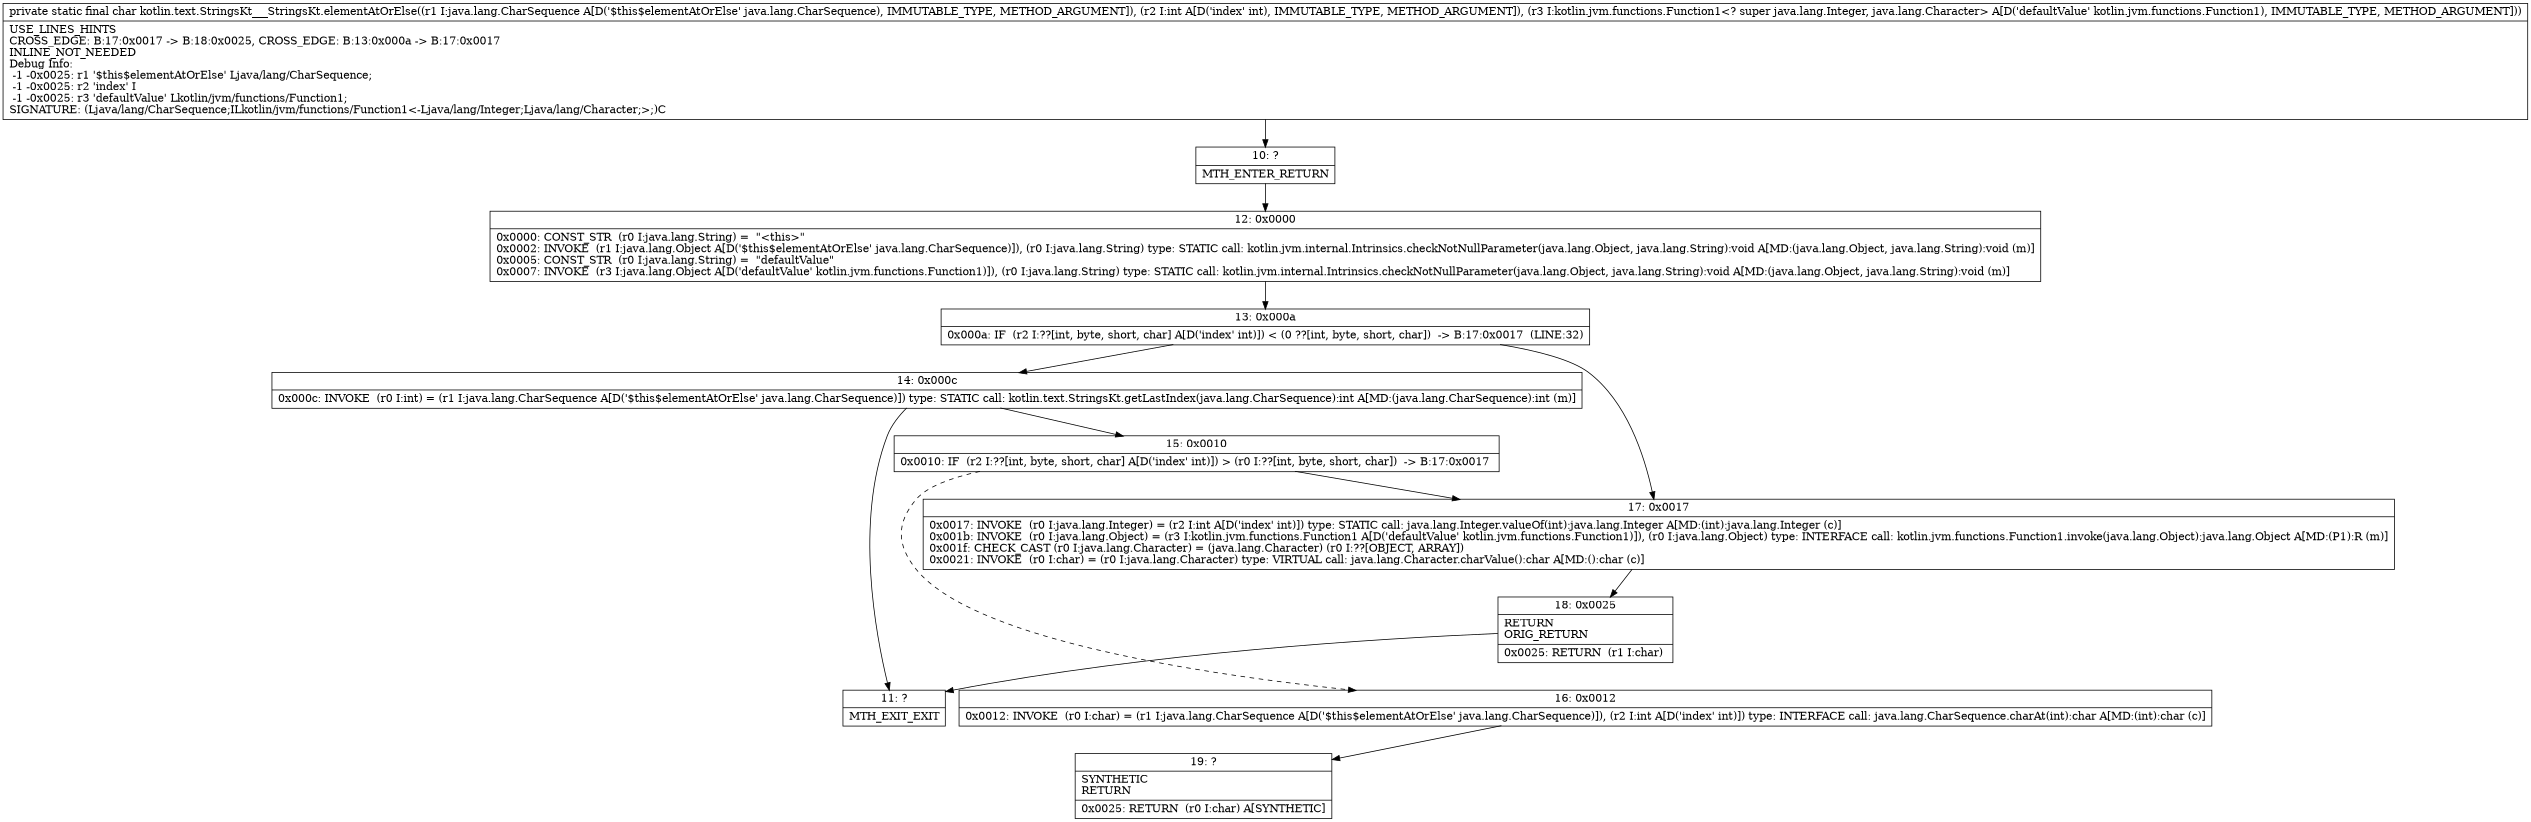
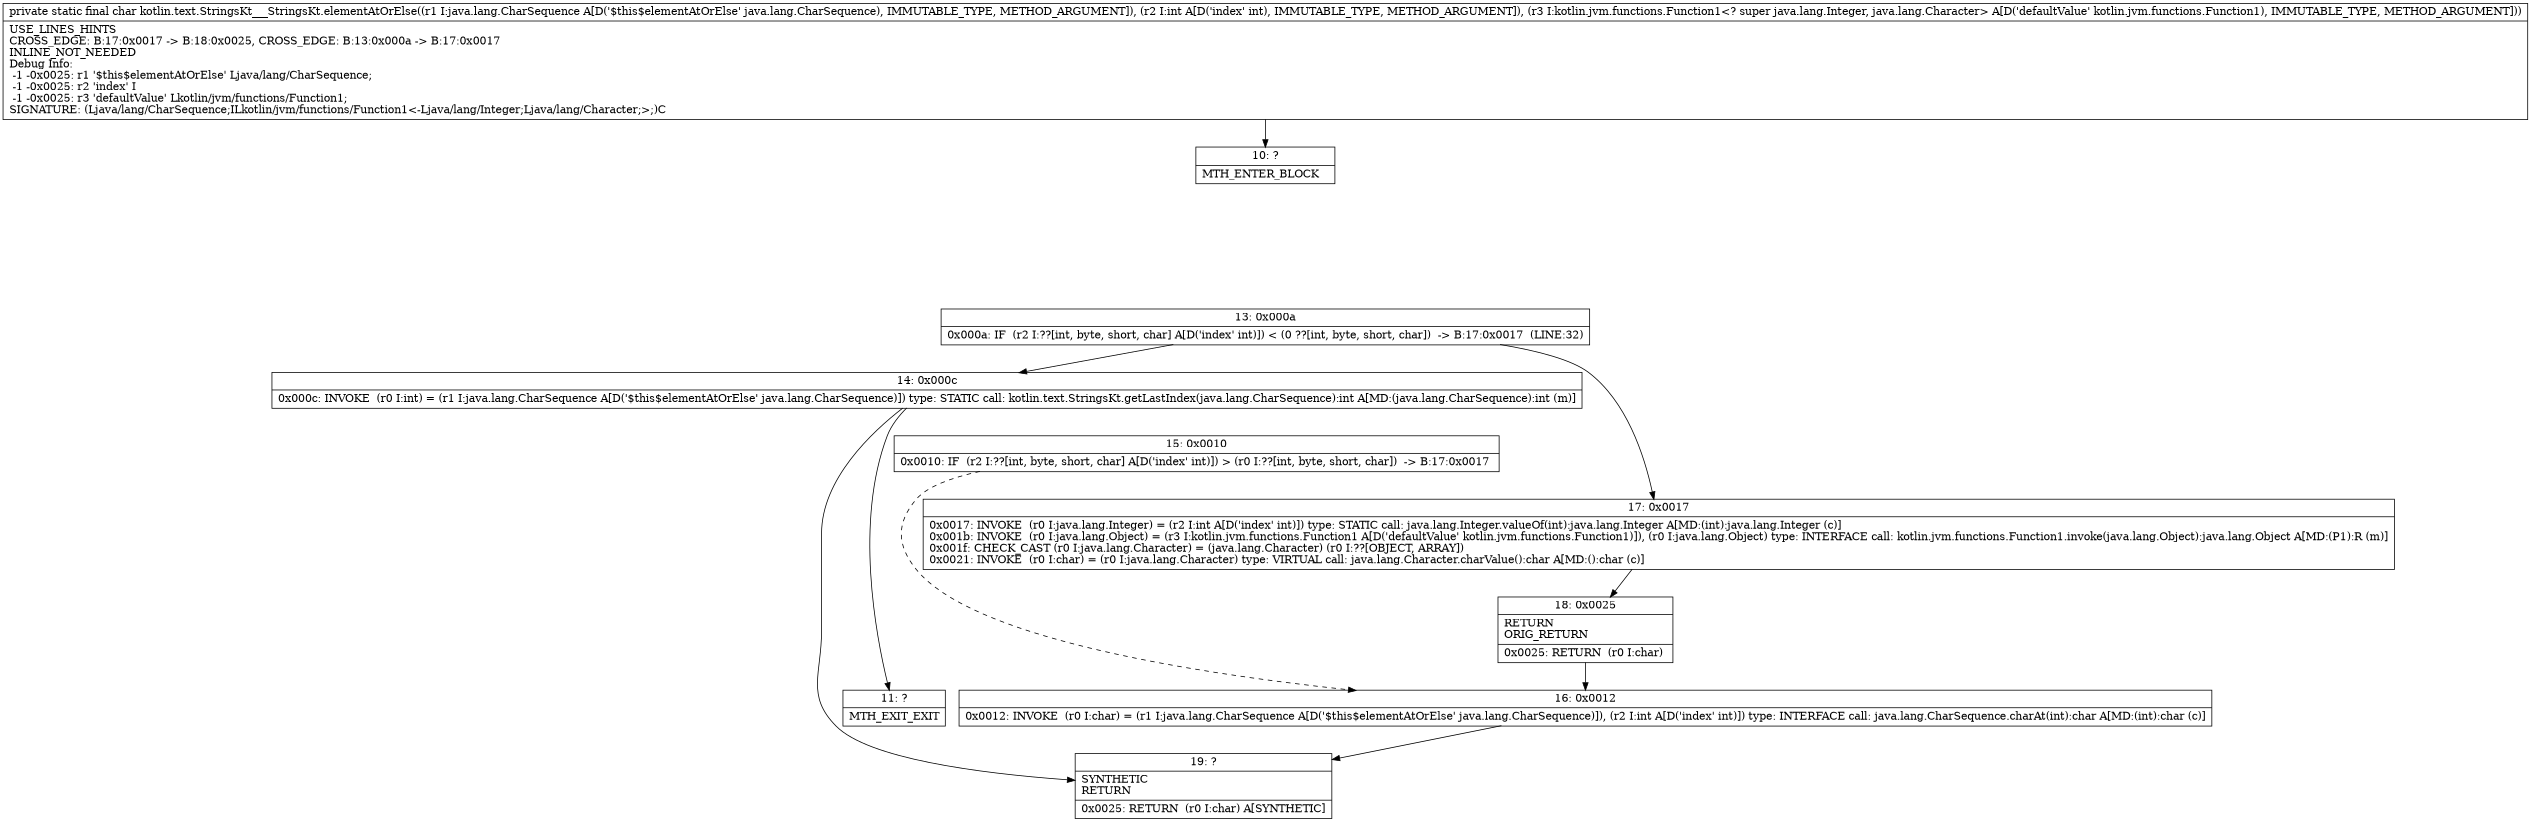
node "10: ?": text "MTH_ENTER_RETURN" -> "MTH_ENTER_BLOCK"
node "12: 0x0000": removed
edge "14: 0x000c" -> "15: 0x0010": now "14: 0x000c" -> "19: ?"
edge "15: 0x0010" -> "17: 0x0017": removed
edge "18: 0x0025" -> "11: ?": now "18: 0x0025" -> "16: 0x0012"
node "18: 0x0025": text "0x0025: RETURN  (r1 I:char)" -> "0x0025: RETURN  (r0 I:char)"
